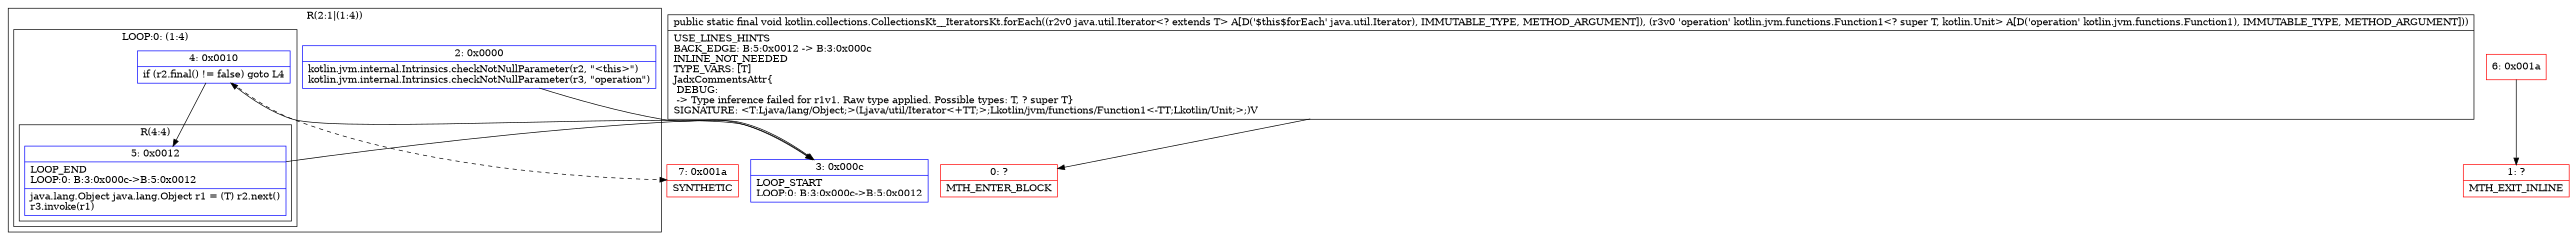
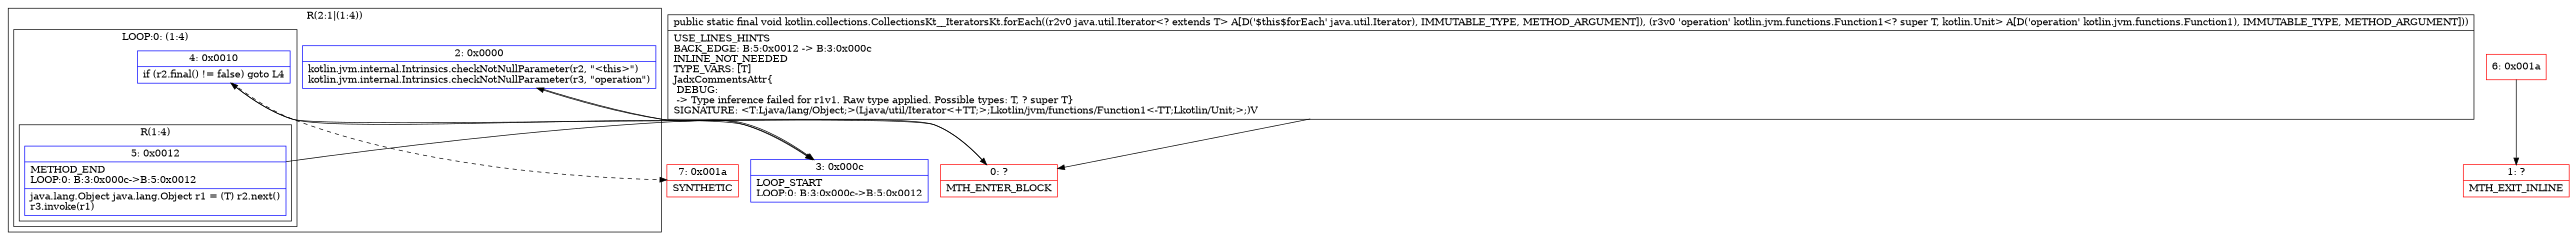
edge "4: 0x0010" -> "5: 0x0012": now "4: 0x0010" -> "0: ?"
edge "0: ?" -> "2: 0x0000": added
cluster "R(4:4)": label "R(4:4)" -> "R(1:4)"
node "5: 0x0012": text "LOOP_END" -> "METHOD_END"
